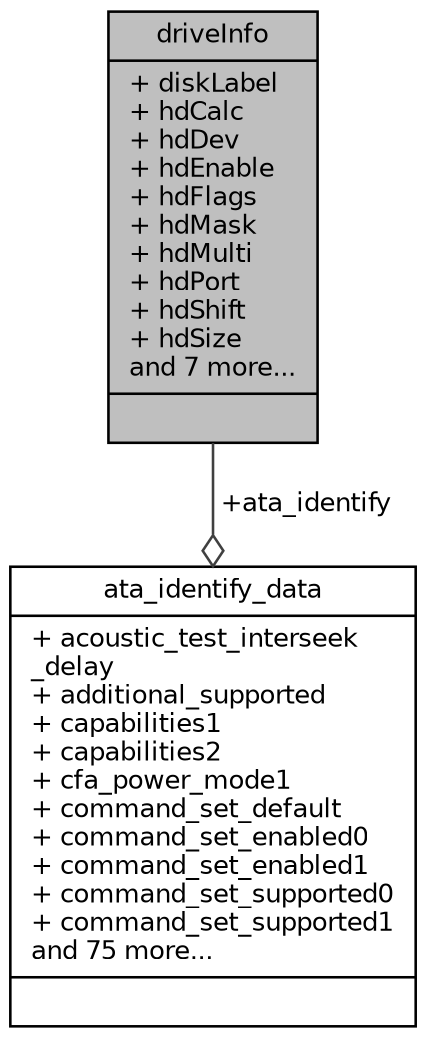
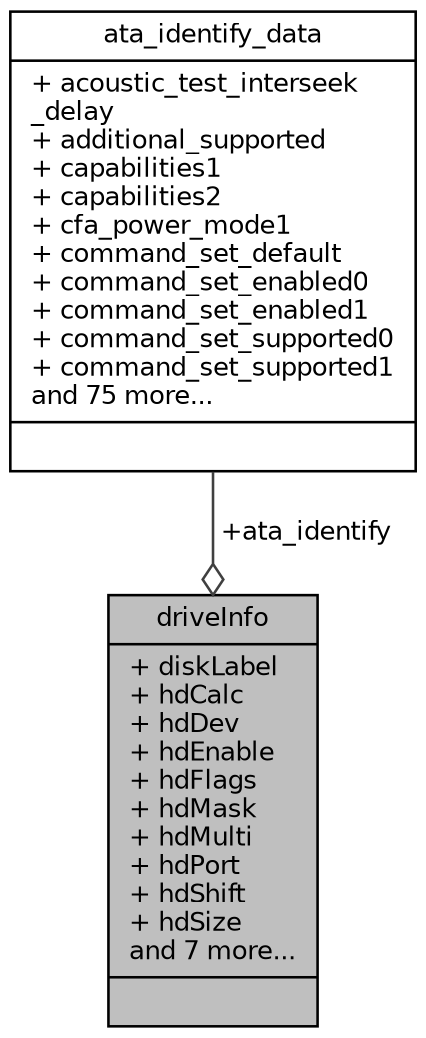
edge "driveInfo" -> "ata_identify_data": reversed
